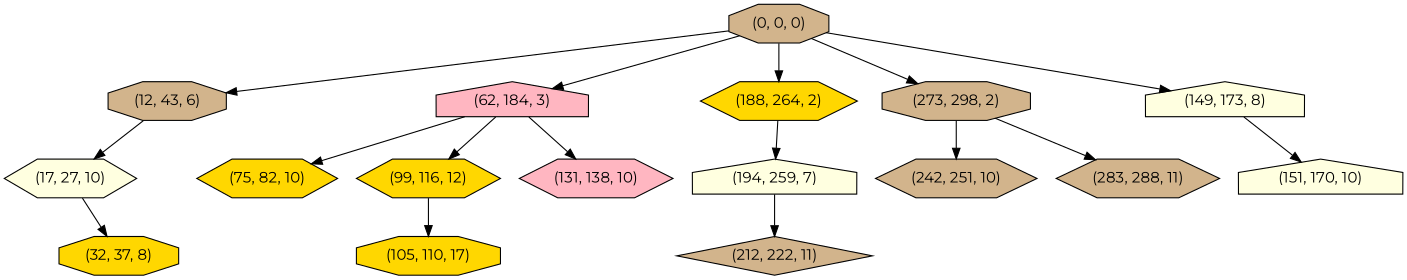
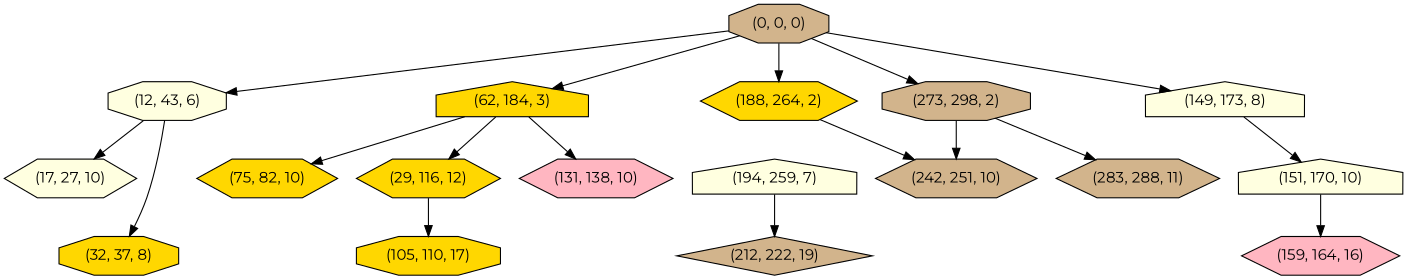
node "(12, 43, 6)": fillcolor tan -> lightyellow
node "(62, 184, 3)": fillcolor lightpink -> gold
edge "(188, 264, 2)" -> "(194, 259, 7)": now "(188, 264, 2)" -> "(242, 251, 10)"
node "(99, 116, 12)": label "(99, 116, 12)" -> "(29, 116, 12)"
edge "(17, 27, 10)" -> "(32, 37, 8)": now "(12, 43, 6)" -> "(32, 37, 8)"
node "(212, 222, 11)": label "(212, 222, 11)" -> "(212, 222, 19)"
node "(159, 164, 16)": added
